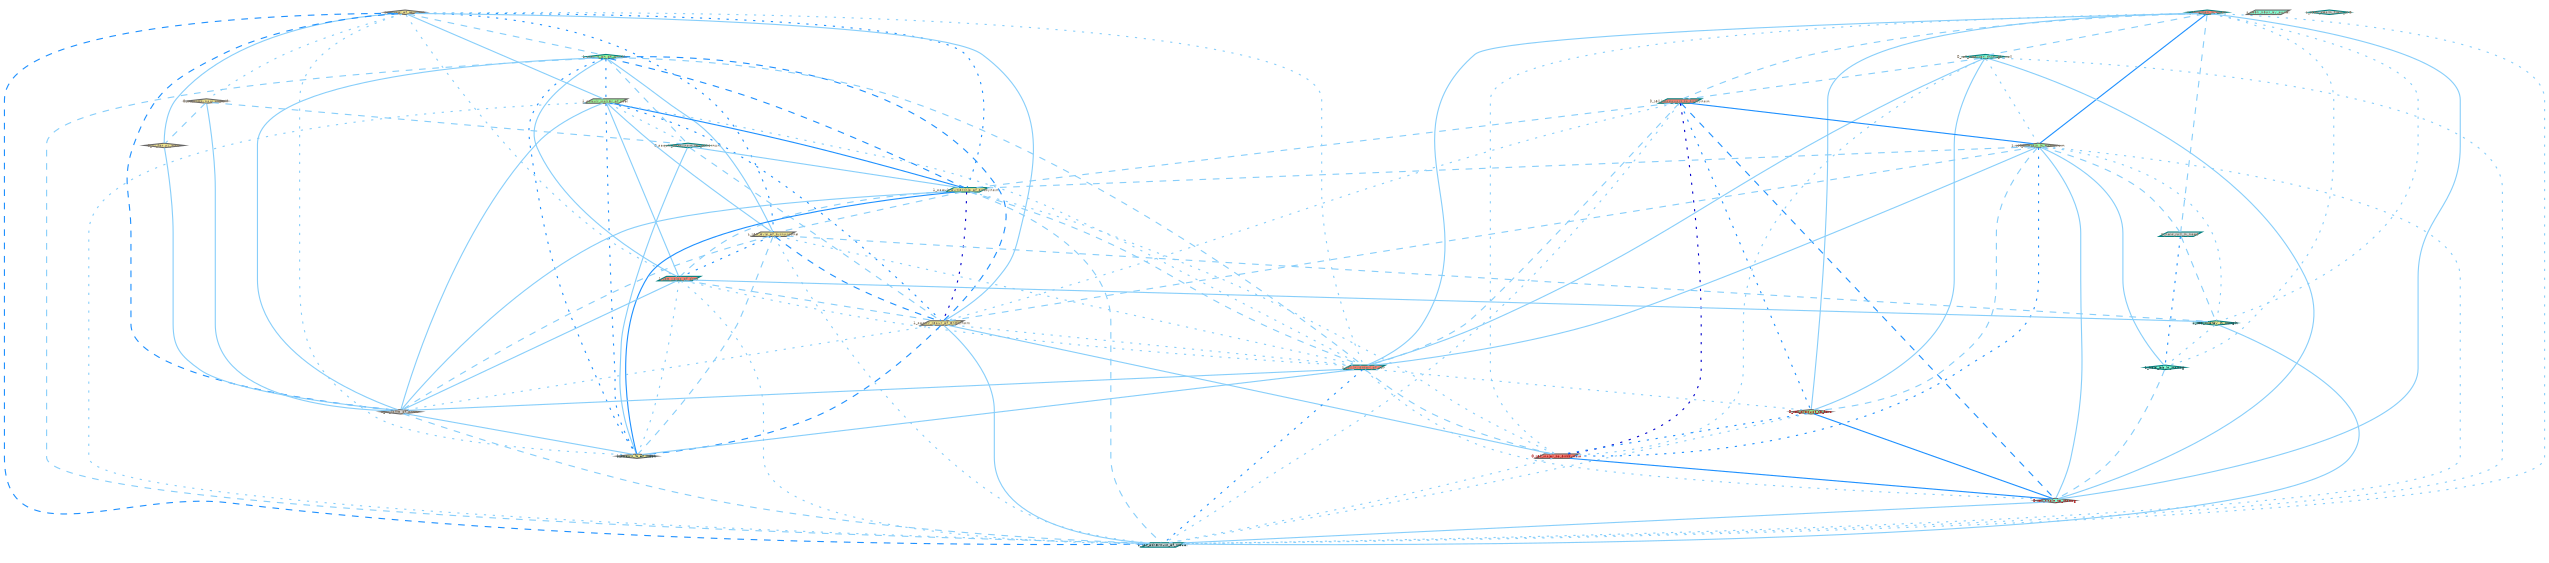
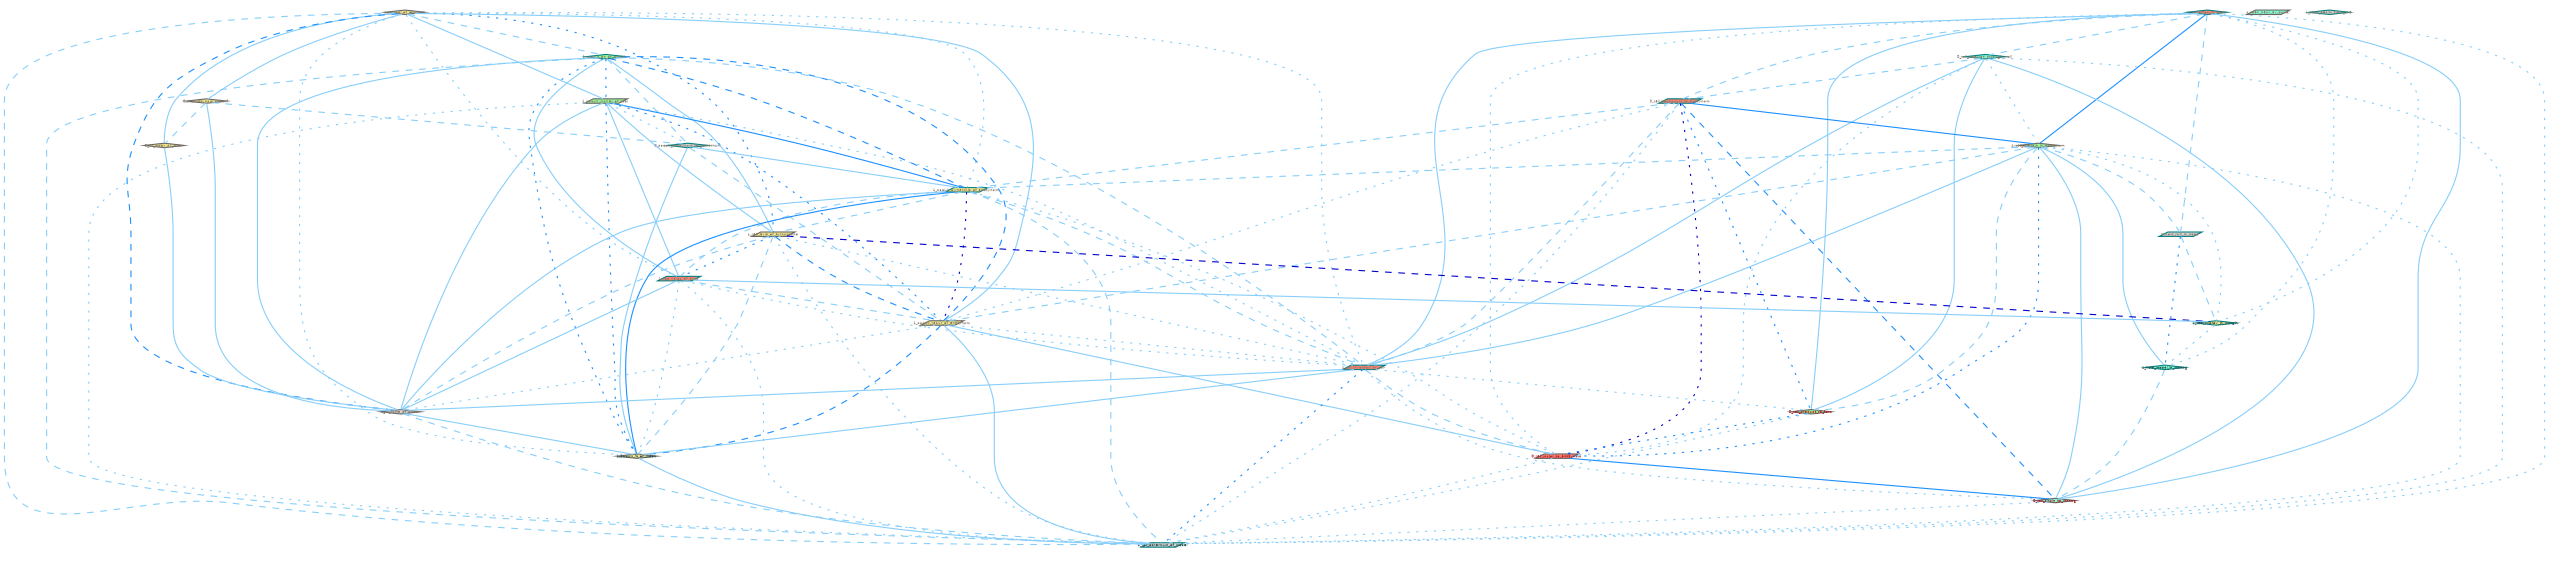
edge "1_us_tool_of_commun" -- "1_acquir_ownership_of_entitynam": color #1e90ff -> #87cefa
edge "1_us_tool_of_commun" -- "0_us_entitynam_at_half": style dotted -> solid
node "0_us_for_as_indic": label "0_us_for_as_indic" -> "0_us_index_as_indic"
edge "1_see_evid_of_turnaround" -- "1_see_improv_in_margin": color #87cefa -> #0000cd
node "1_hold_job_in_manag": label "1_hold_job_in_manag" -> "1_hold_model_in_manag"
edge "0_sell_product_to_forc" -- "0_sell_chain_to_manag": removed
edge "1_us_tool_of_commun" -- "1_sell_othernum_of_model": color #1e90ff -> #87cefa
edge "0_sell_chain_to_manag" -- "1_sell_othernum_of_model": style solid -> dotted
edge "1_see_improv_in_margin" -- "1_sell_othernum_of_model": now "1_acquir_%_of_stock" -- "1_sell_othernum_of_model"
